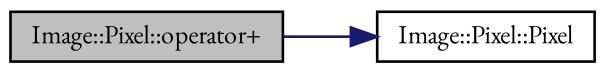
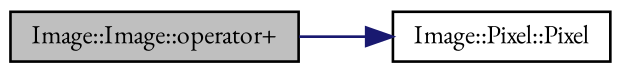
node "Image::Pixel::operator+": label "Image::Pixel::operator+" -> "Image::Image::operator+"
